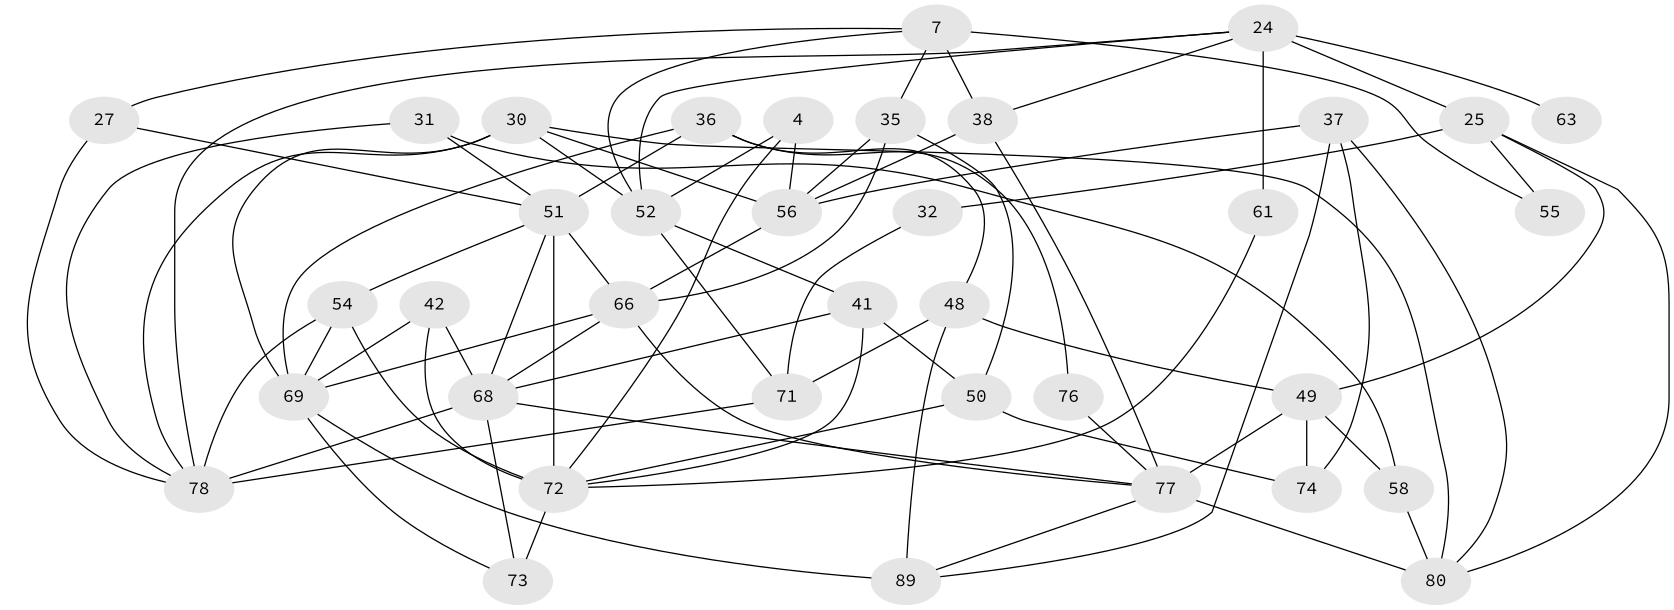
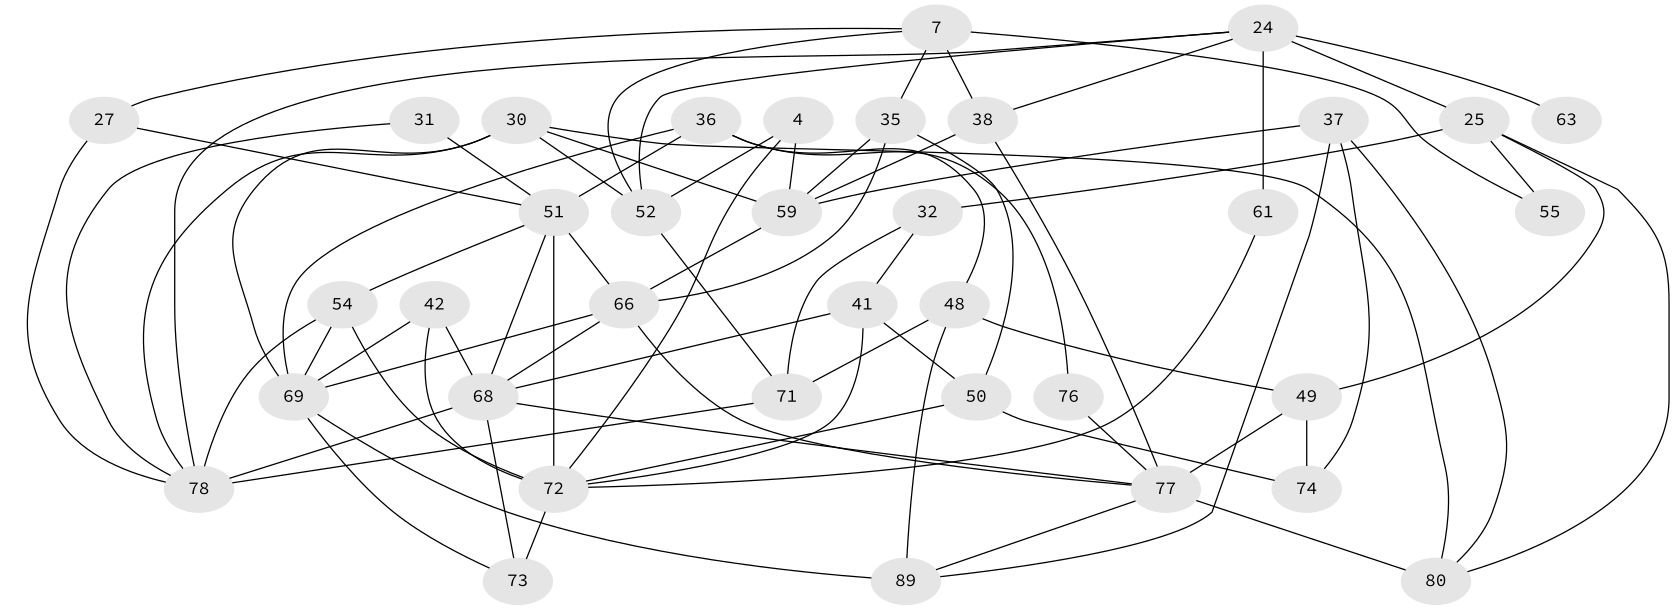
node "56": label "56" -> "59"
edge "52" -- "41": now "32" -- "41"
node "58": removed
